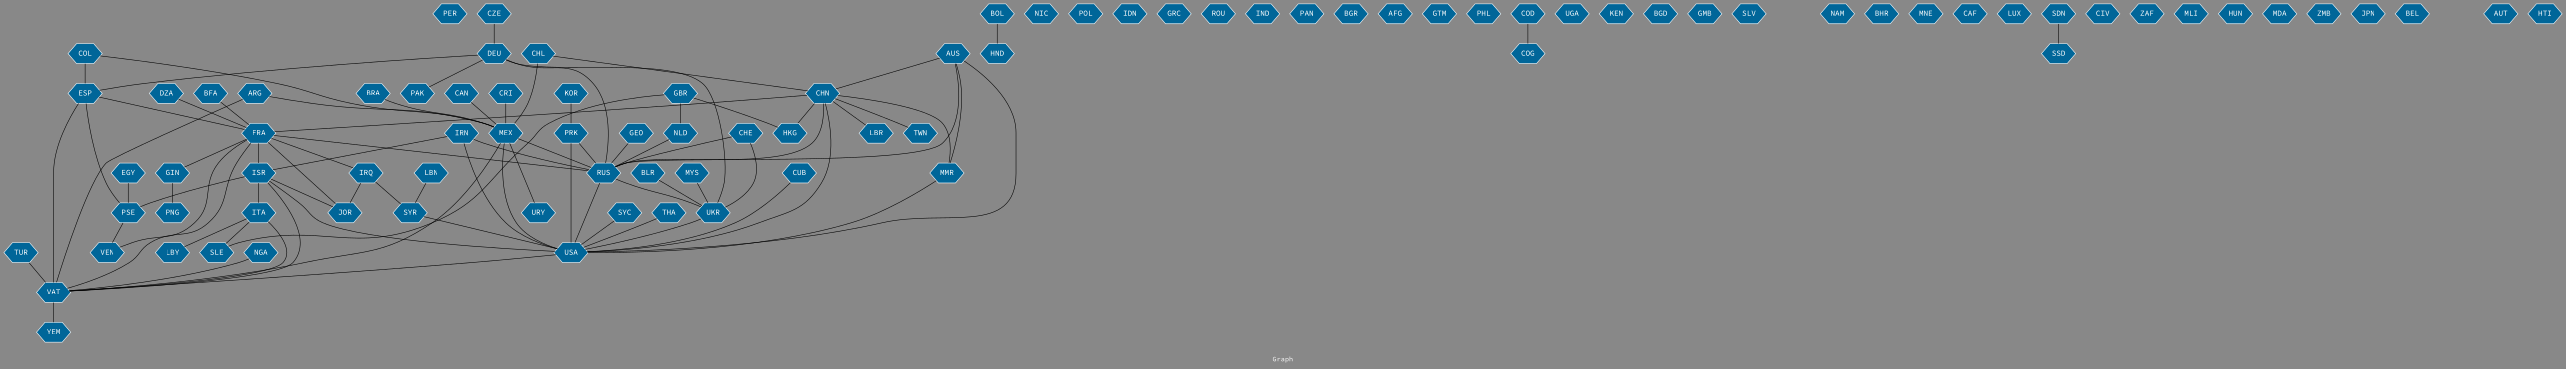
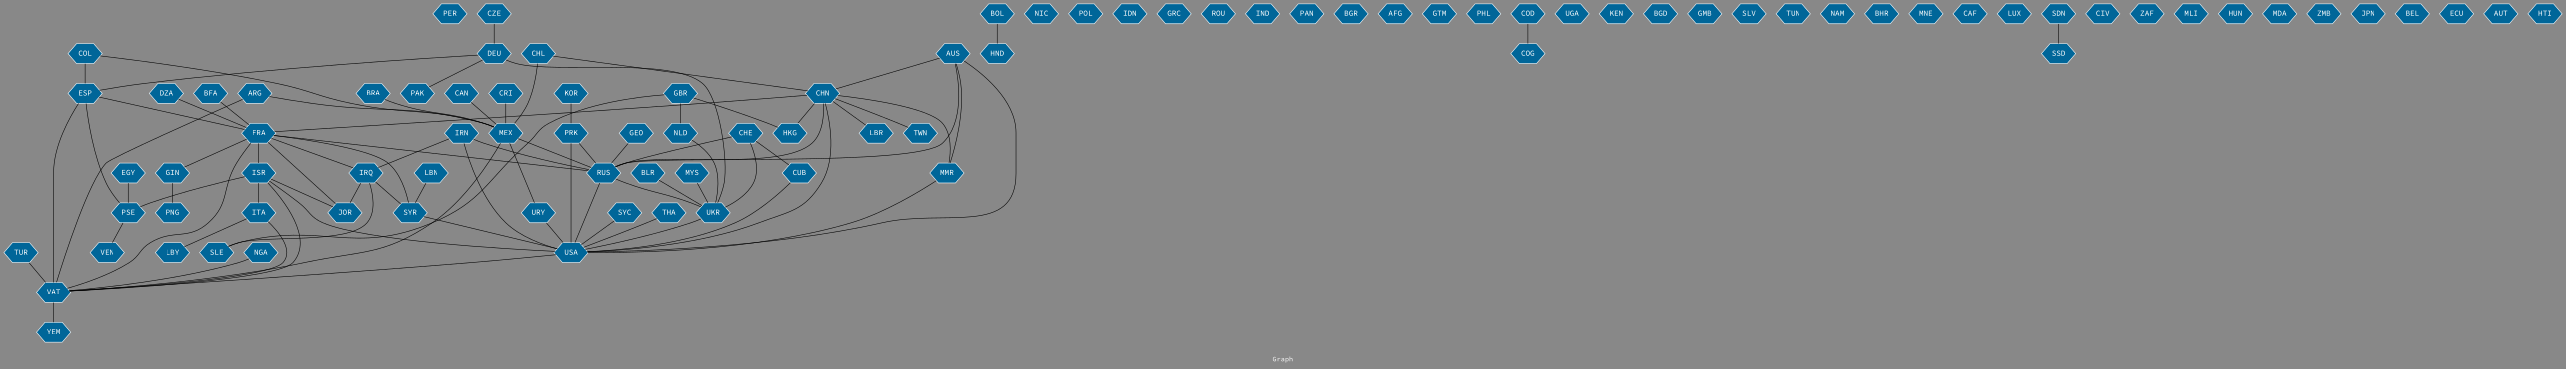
node "TUN": added
node "ECU": added
edge "DEU" -- "RUS": removed
edge "IRN" -- "ISR": now "IRN" -- "IRQ"
edge "NLD" -- "RUS": now "NLD" -- "UKR"
edge "CHE" -- "CUB": added
edge "MEX" -- "USA": now "URY" -- "USA"
edge "FRA" -- "VEN": now "FRA" -- "SYR"
edge "ITA" -- "SLE": now "IRQ" -- "SLE"
